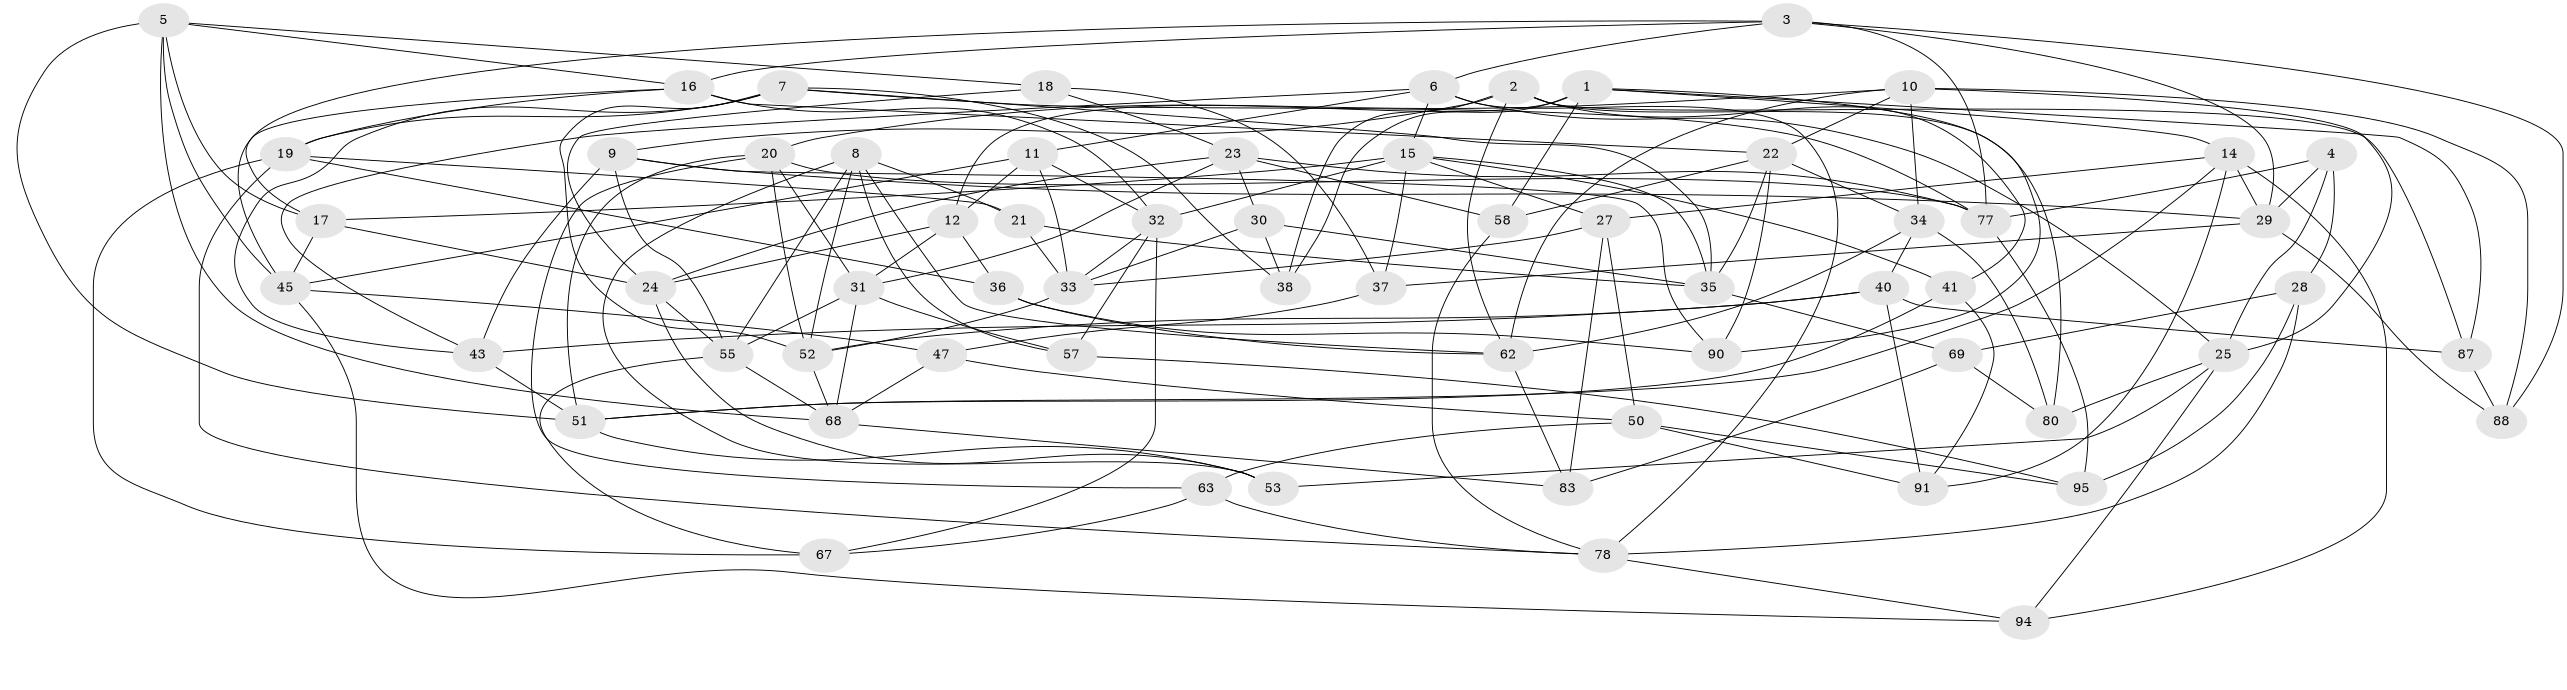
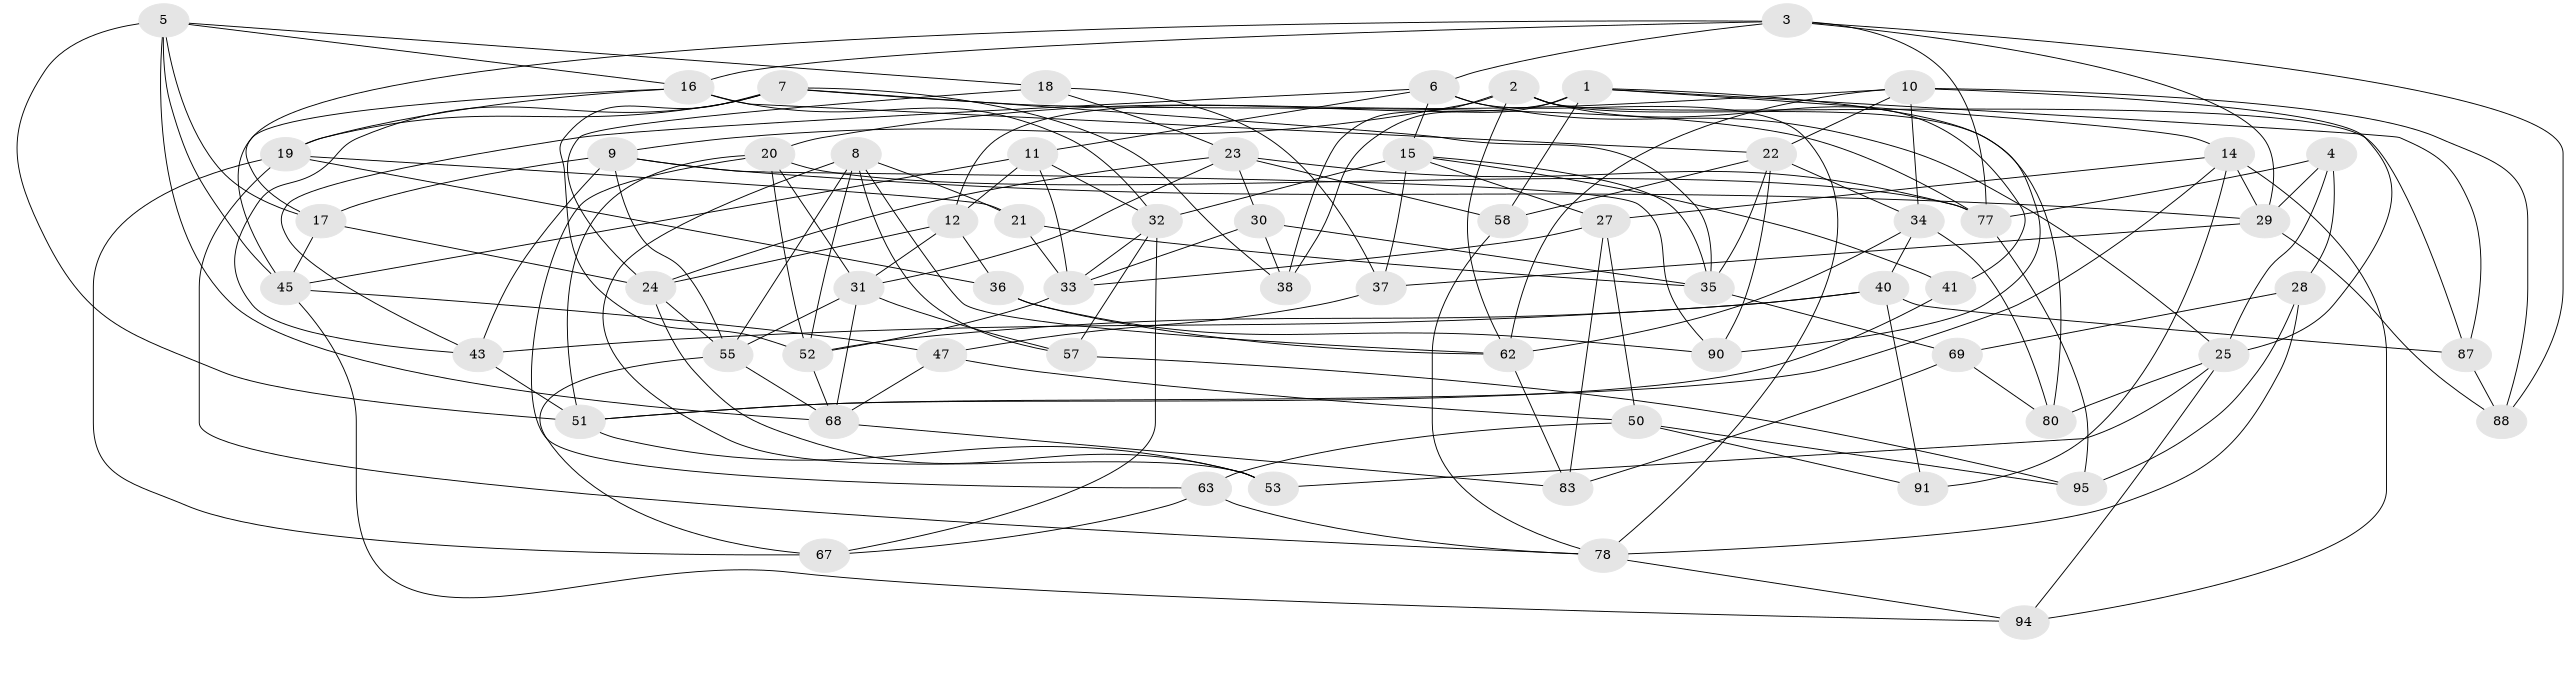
edge "15" -- "17": now "9" -- "17"
edge "41" -- "91": removed
